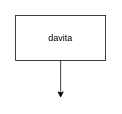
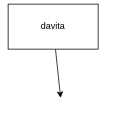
node "davita": moved (60, 38) -> (53, 27)
